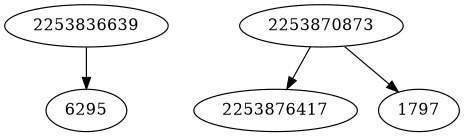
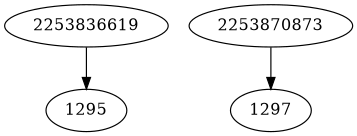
node "2253836639": label "2253836639" -> "2253836619"
node "6295": label "6295" -> "1295"
node "2253876417": removed
node "1797": label "1797" -> "1297"
